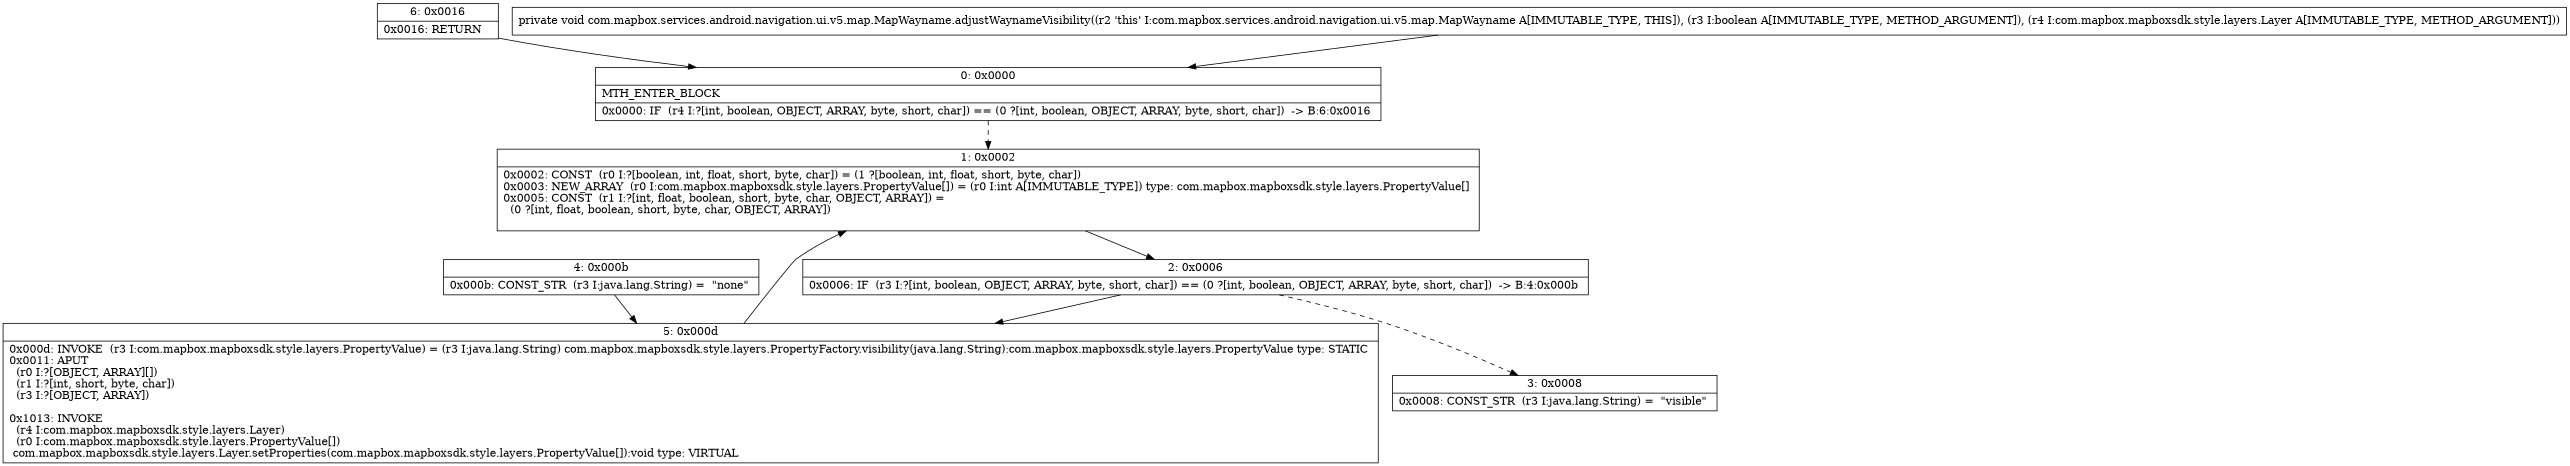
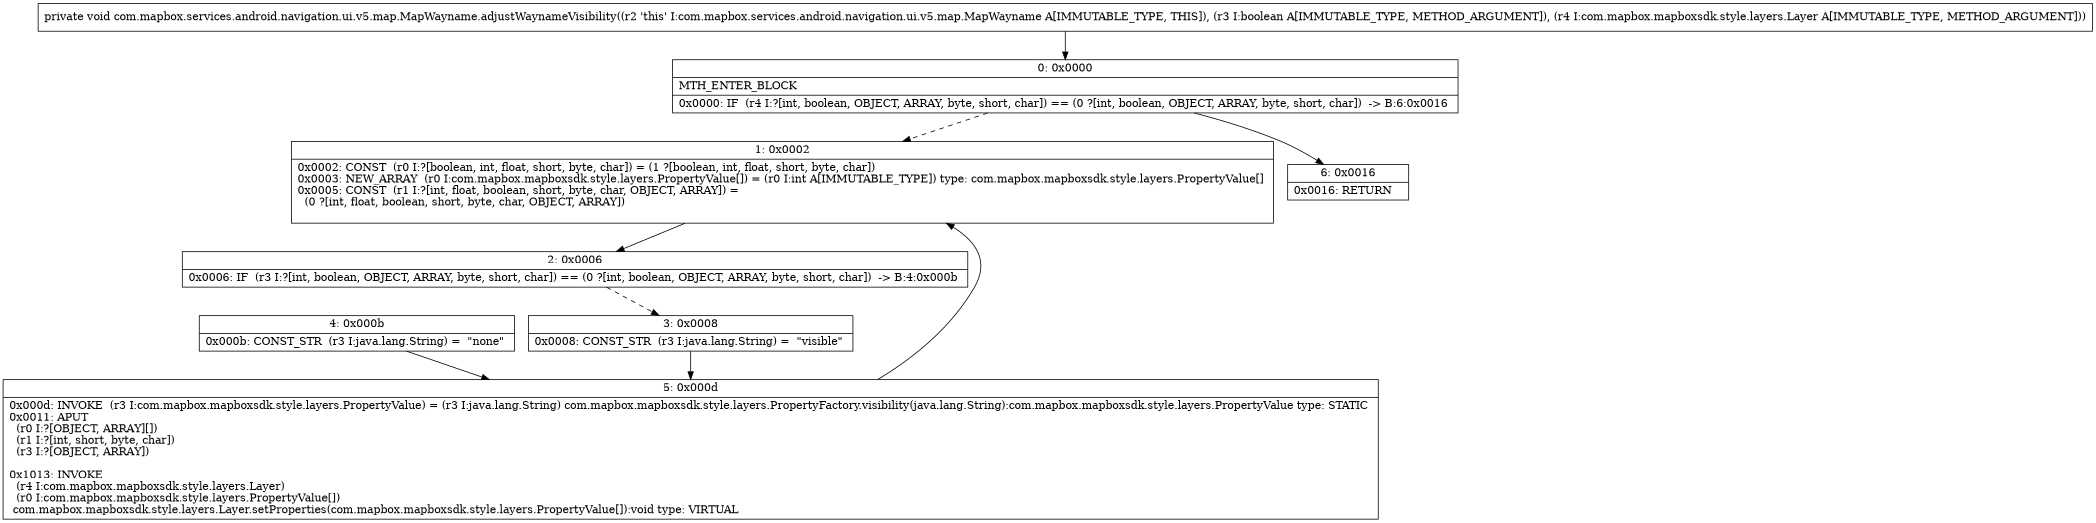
edge "6: 0x0016" -> "0: 0x0000": reversed
edge "2: 0x0006" -> "5: 0x000d": now "3: 0x0008" -> "5: 0x000d"
